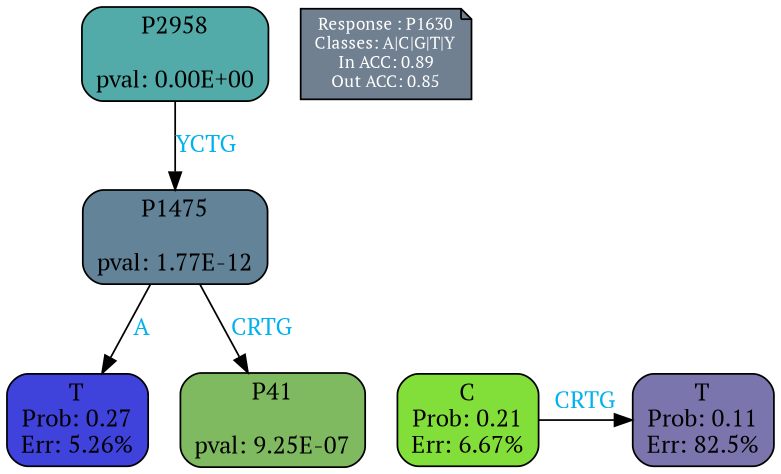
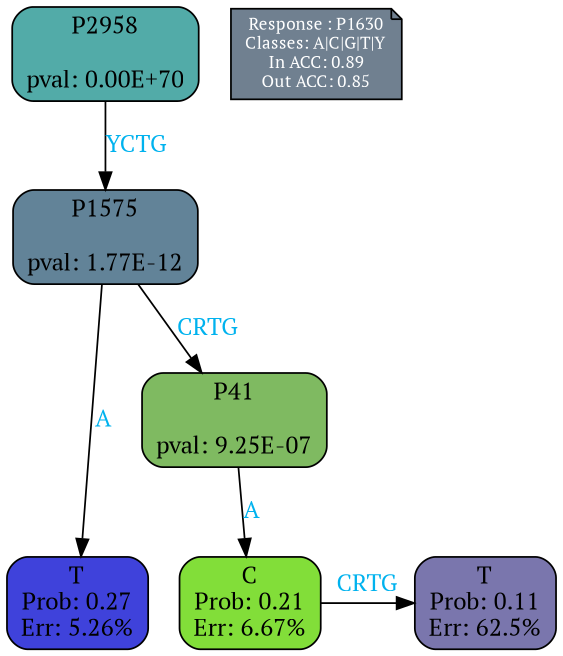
node "P2958 pval: 0.00E+00": label "P2958 pval: 0.00E+00" -> "P2958 pval: 0.00E+70"
node "P1475 pval: 1.77E-12": label "P1475 pval: 1.77E-12" -> "P1575 pval: 1.77E-12"
node "T Prob: 0.11 Err: 82.5%": label "T Prob: 0.11 Err: 82.5%" -> "T Prob: 0.11 Err: 62.5%"
edge "P41 pval: 9.25E-07" -> "C Prob: 0.21 Err: 6.67%": added, label "A"
